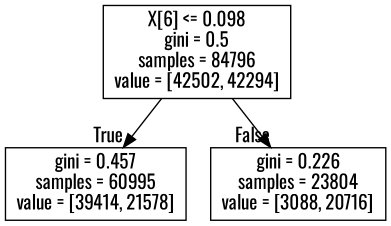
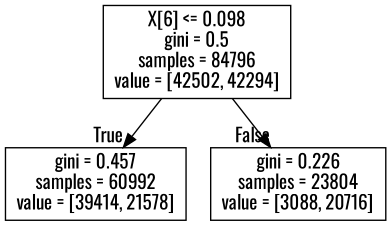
node "gini = 0.457 samples = 60995 value = [39414, 21578]": label "gini = 0.457 samples = 60995 value = [39414, 21578]" -> "gini = 0.457 samples = 60992 value = [39414, 21578]"
